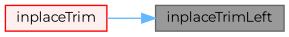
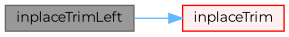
edge "inplaceTrim" -> "inplaceTrimLeft": reversed
